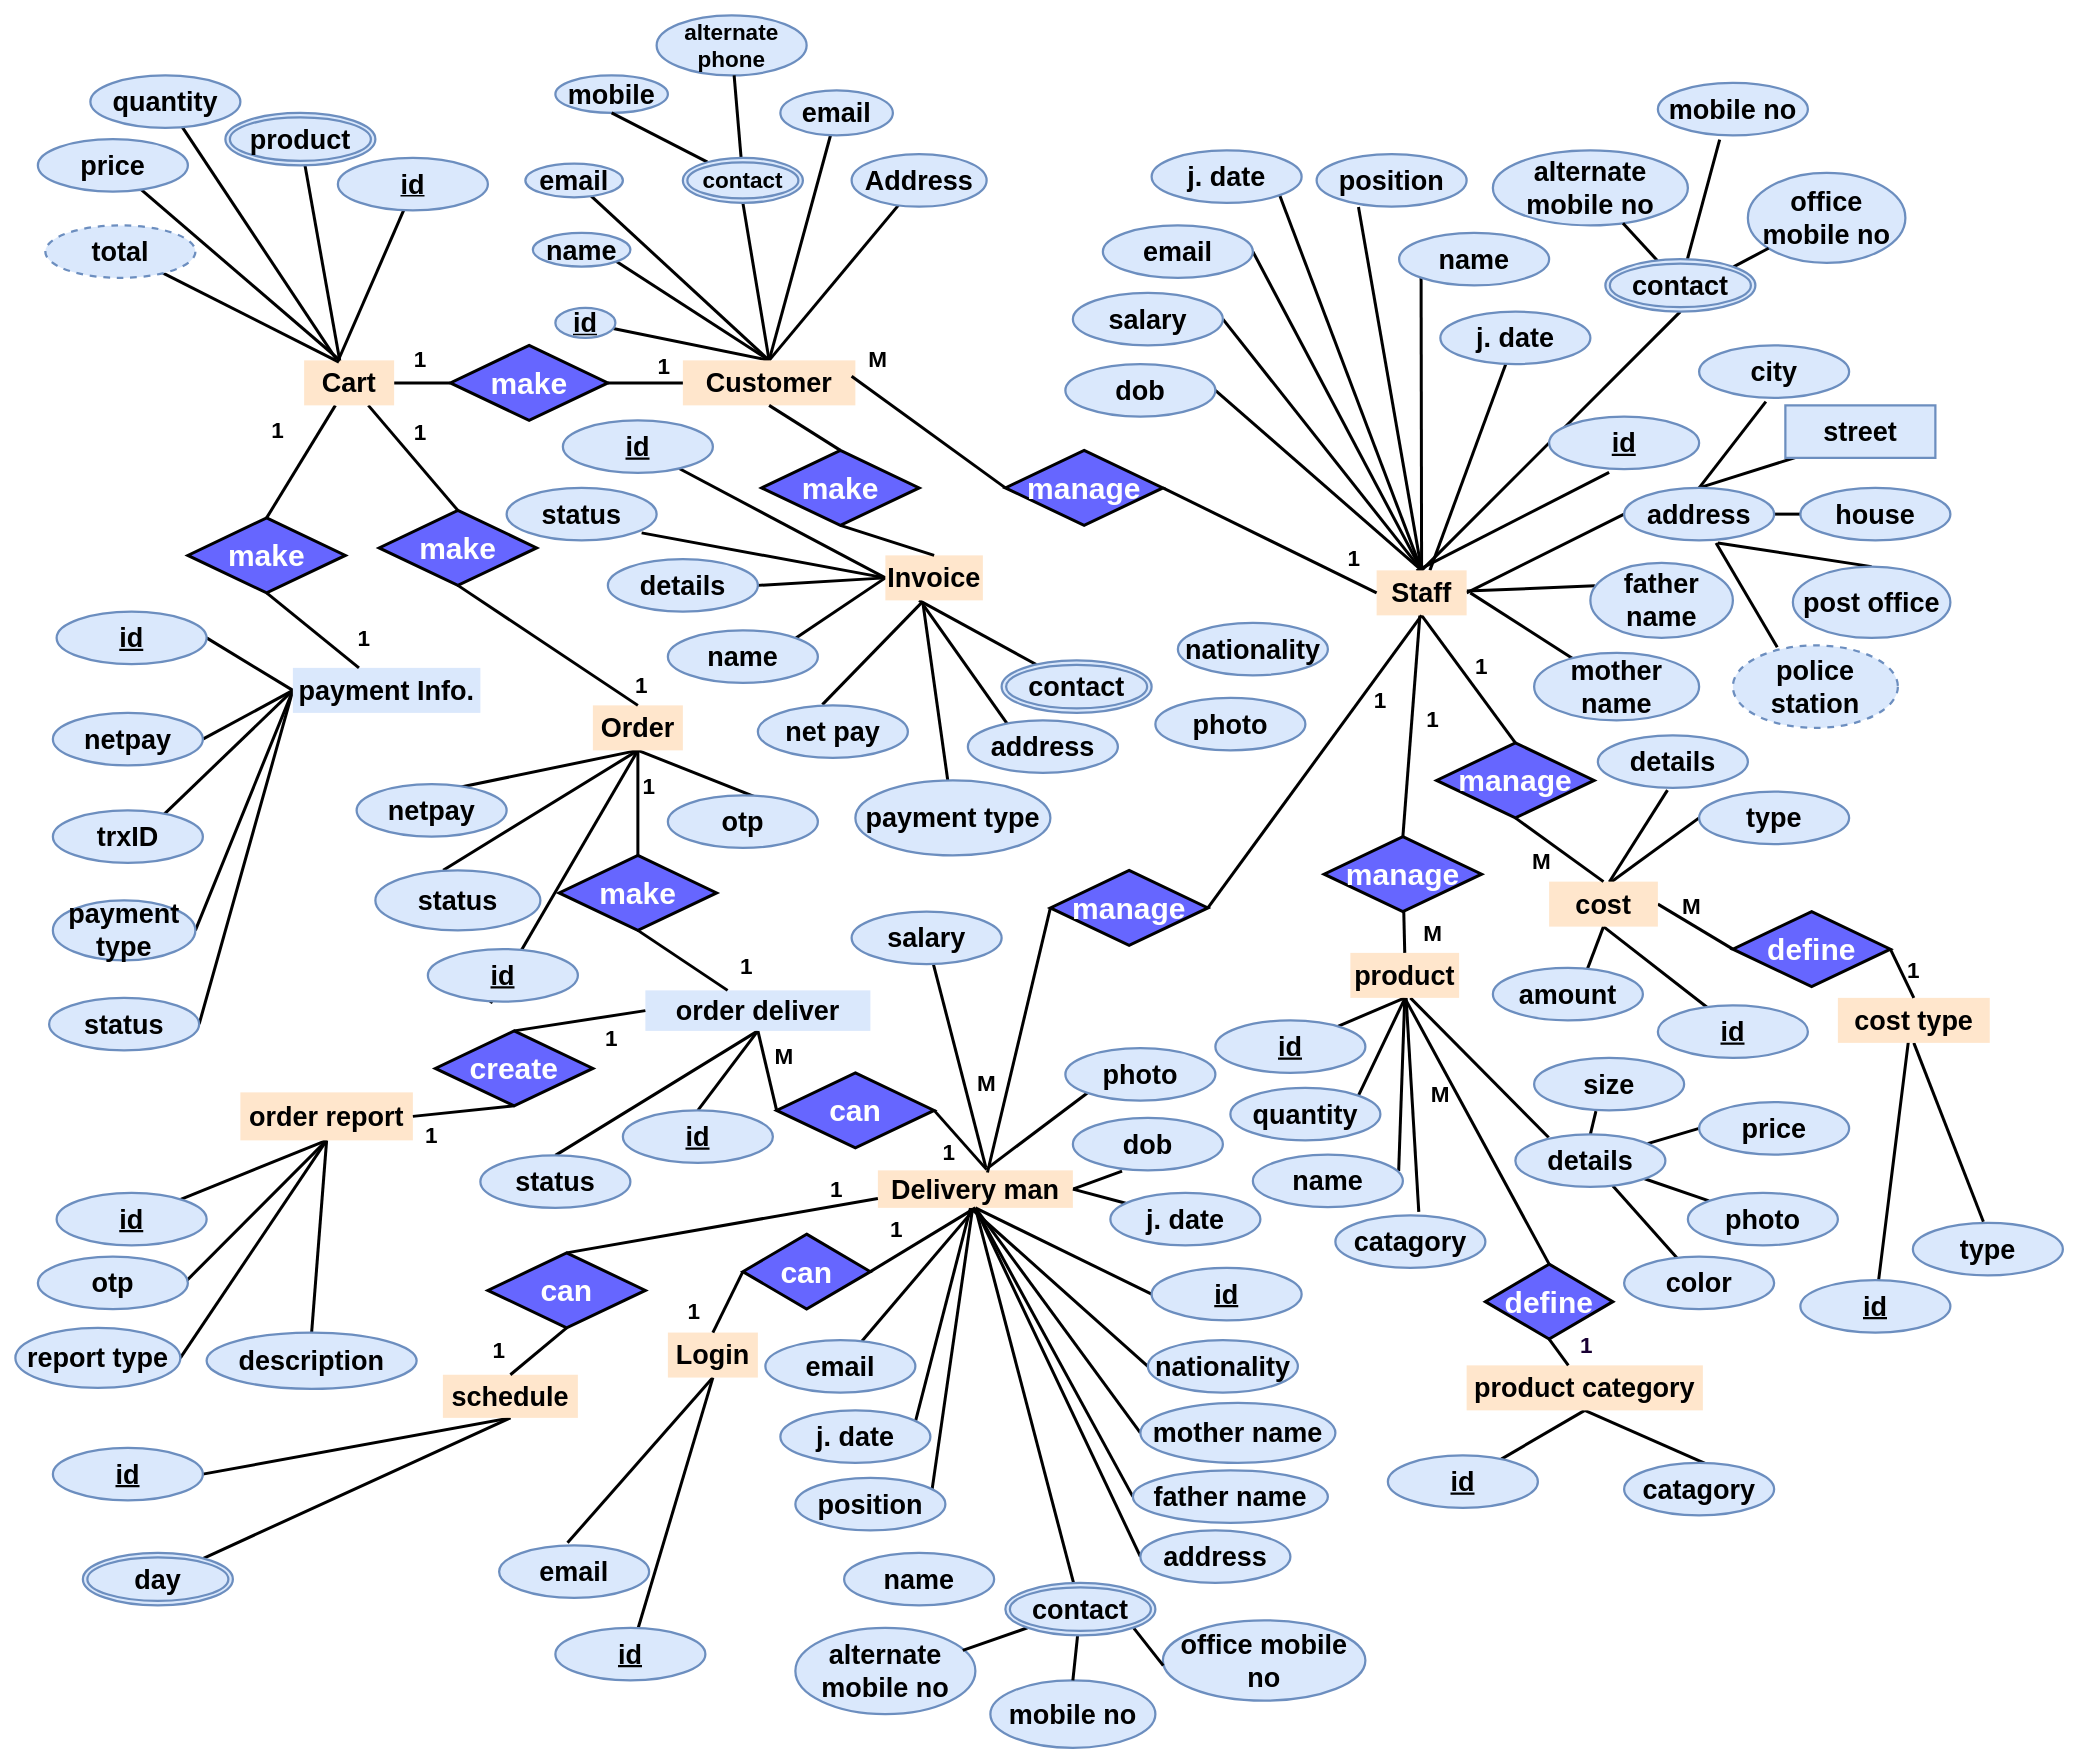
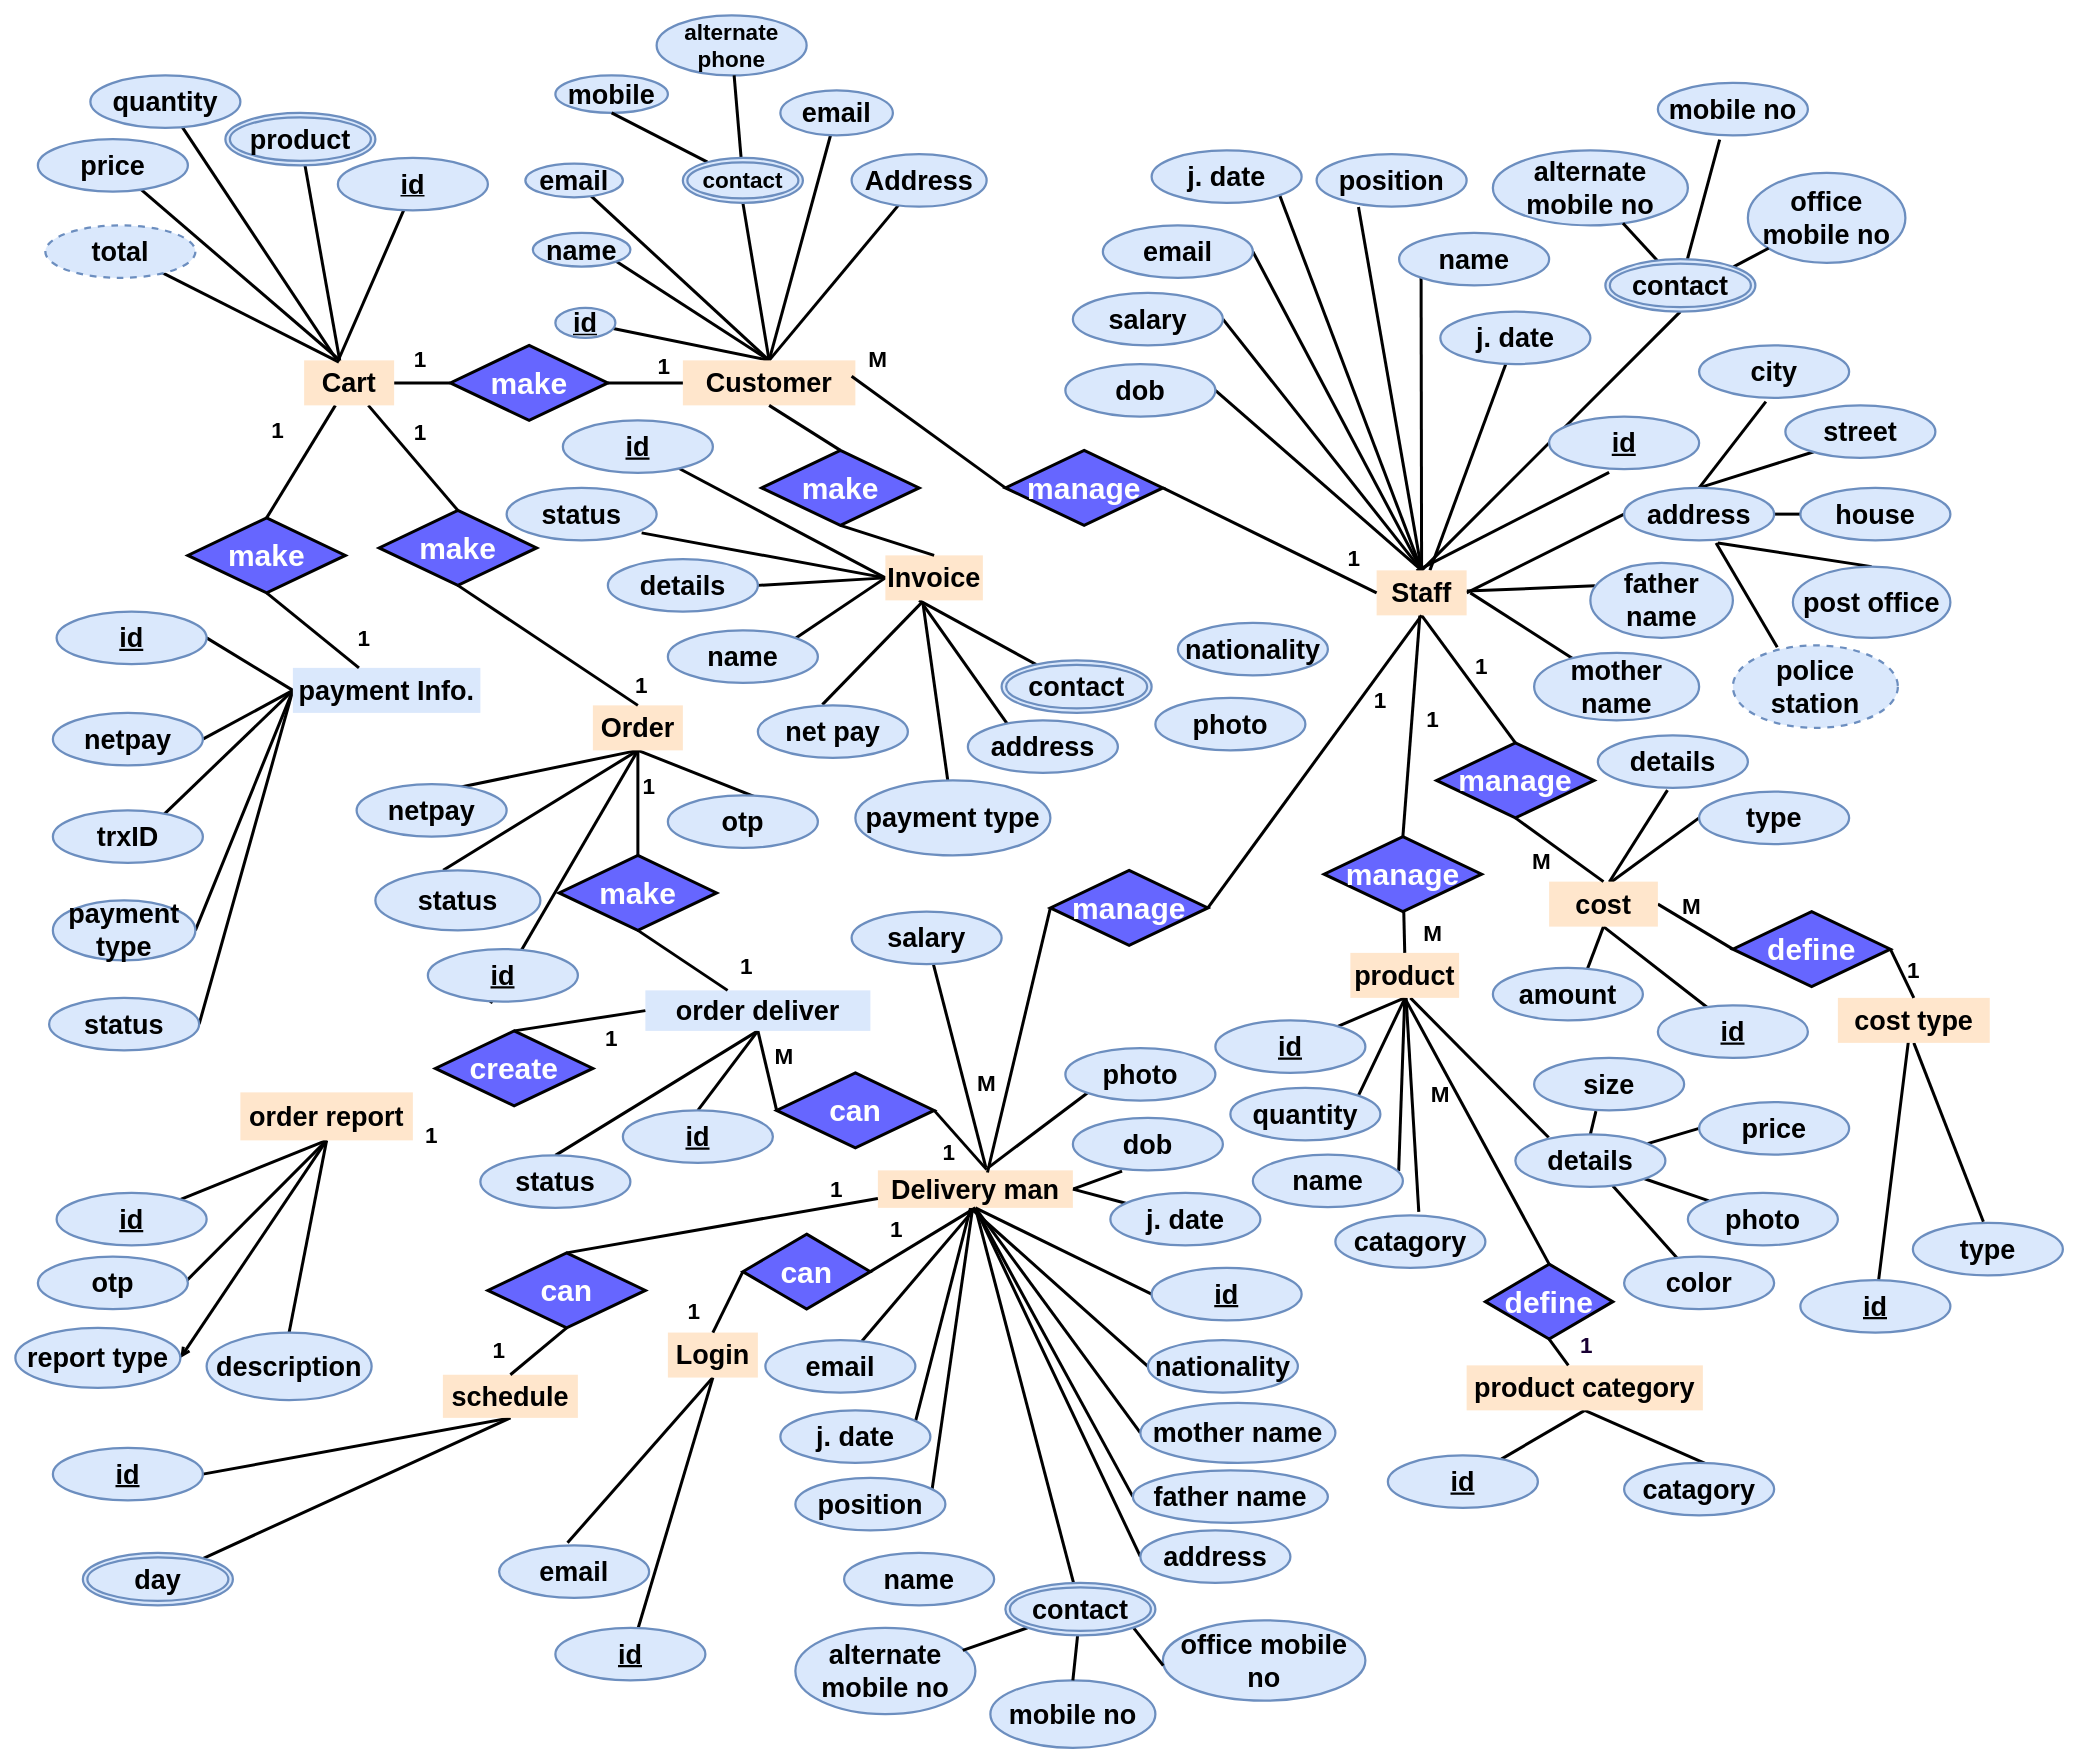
node "street": shape rectangle -> ellipse
edge "create" -- "order report": removed
edge "order report" -- "report type": arrowhead none -> open
node "description": size 210x56 -> 165x68
